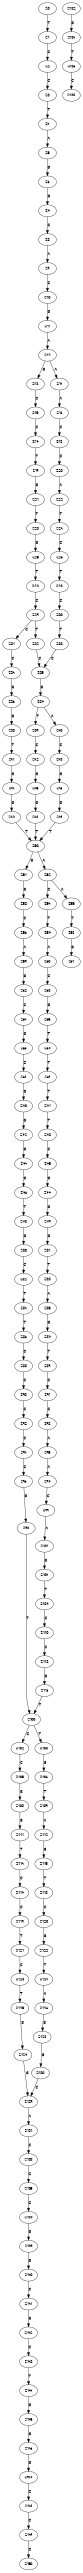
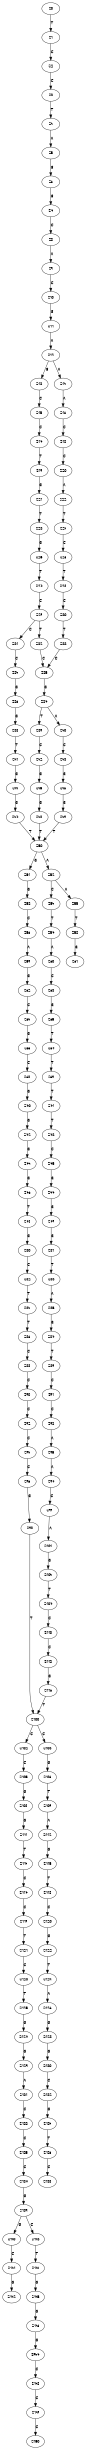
edge "S100" -> "S103": label "T" -> "C"
edge "S130" -> "S129": now "S130" -> "S132"
edge "S142" -> "S143": now "S139" -> "S143"
